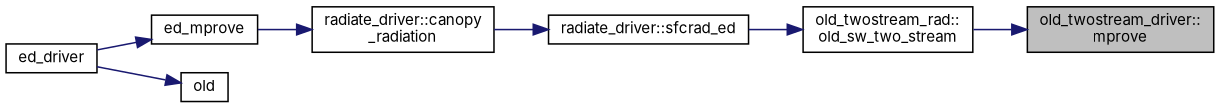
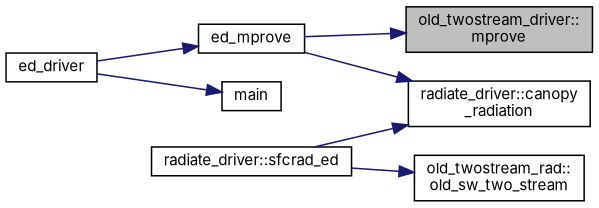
edge "radiate_driver::canopy _radiation" -> "radiate_driver::sfcrad_ed": reversed
edge "old_twostream_rad:: old_sw_two_stream" -> "old_twostream_driver:: mprove": now "ed_mprove" -> "old_twostream_driver:: mprove"
node "old": label "old" -> "main"
